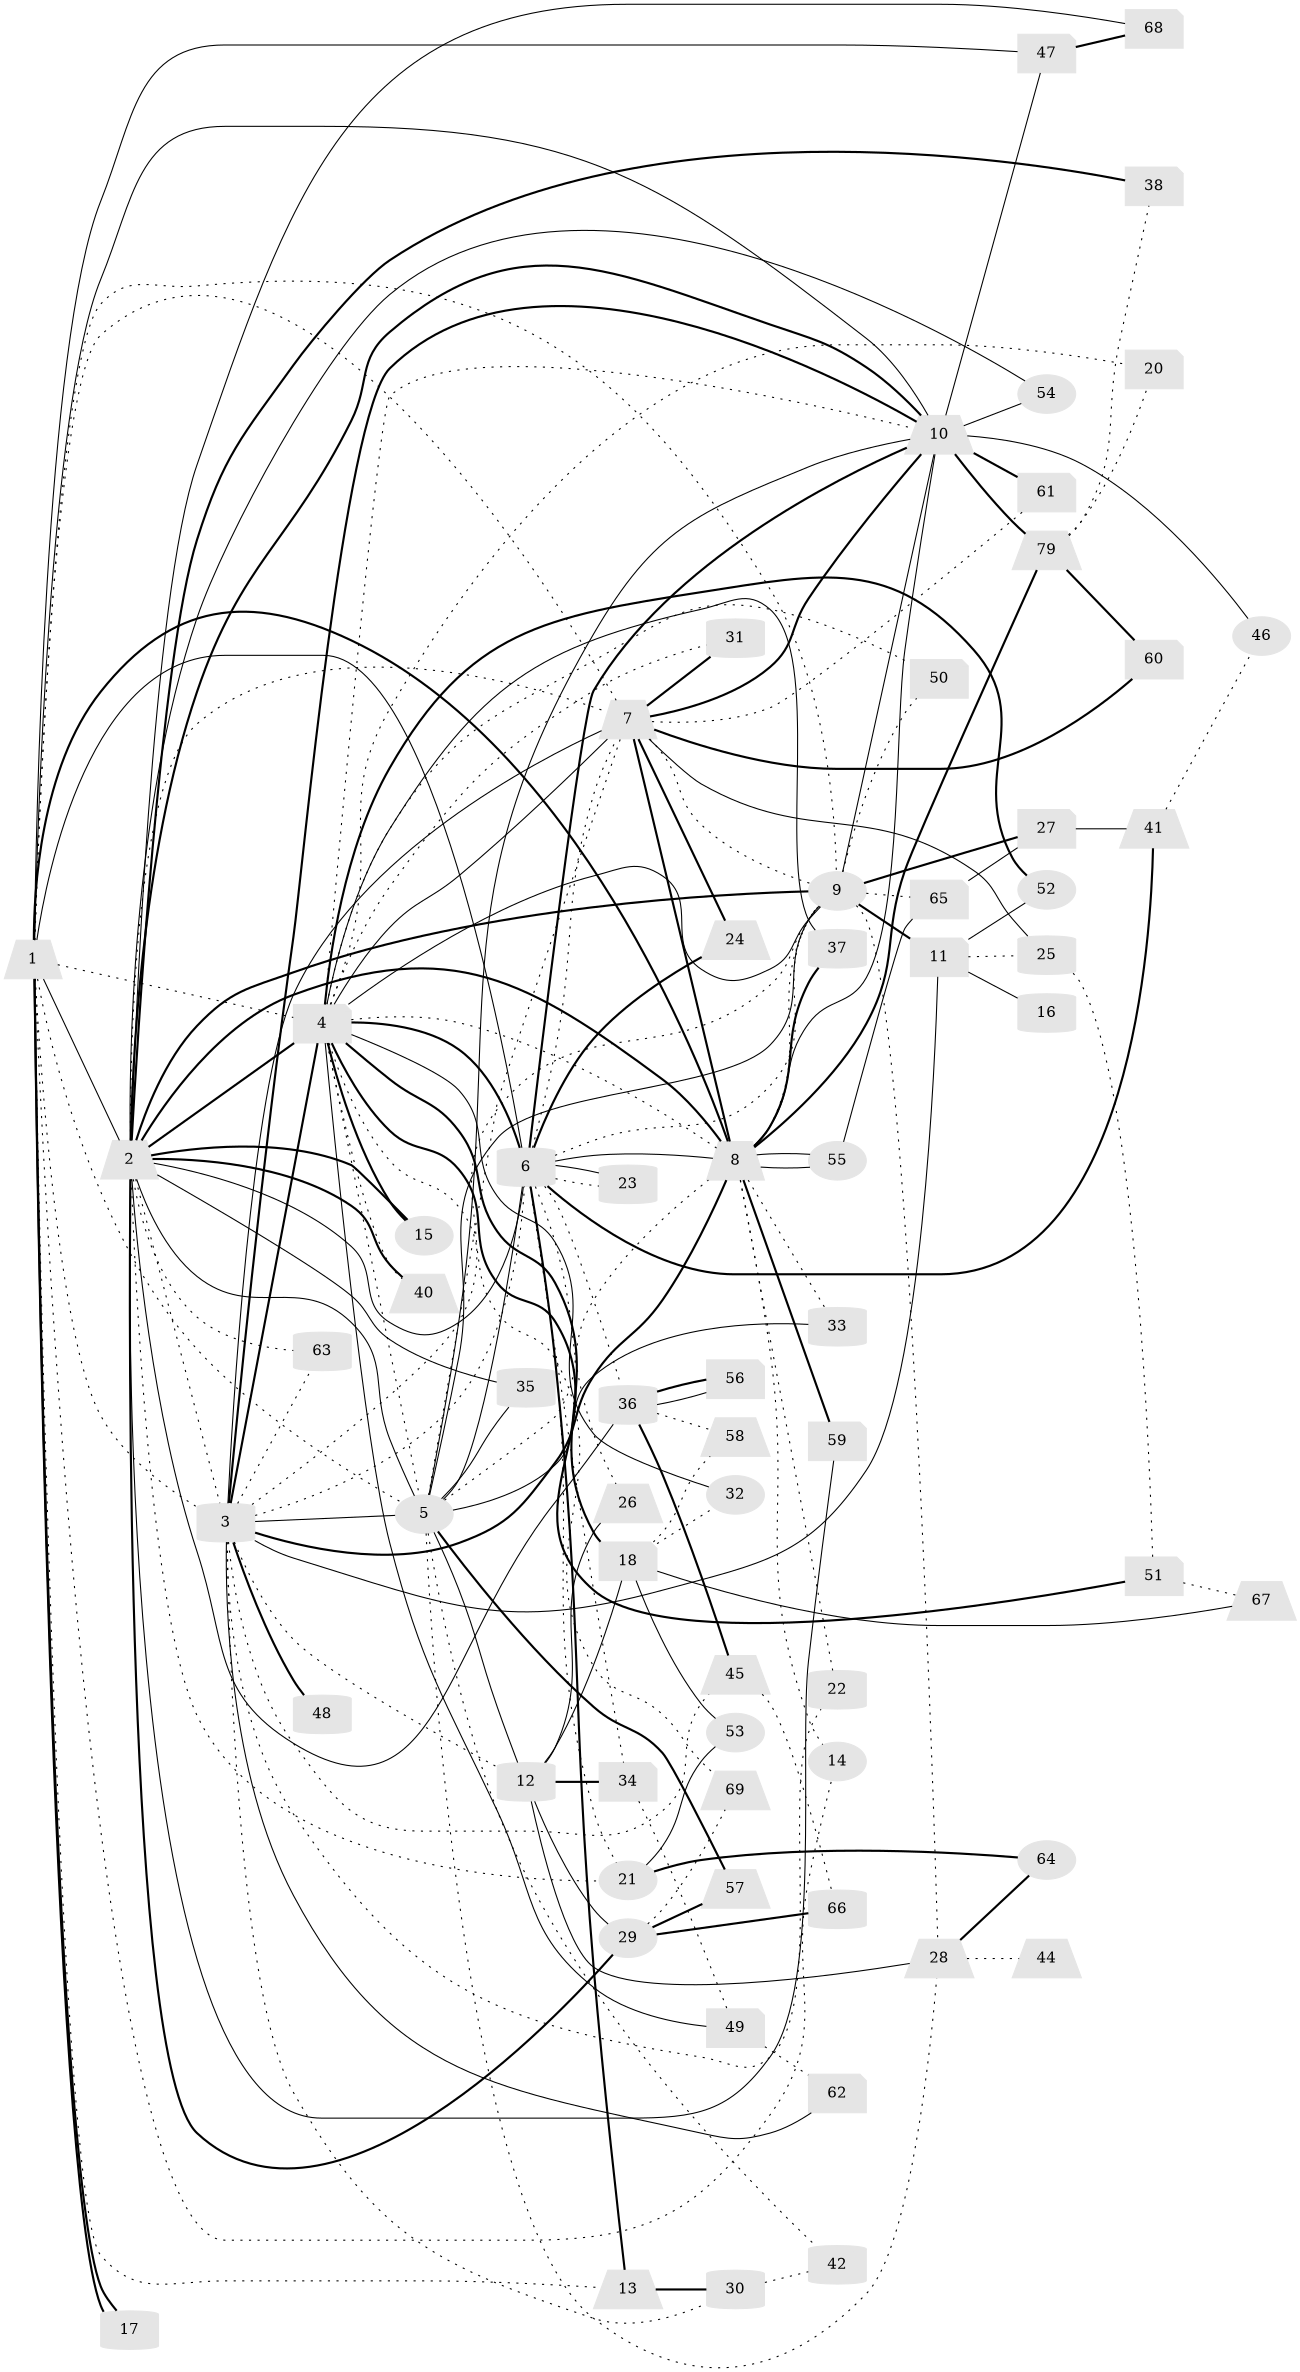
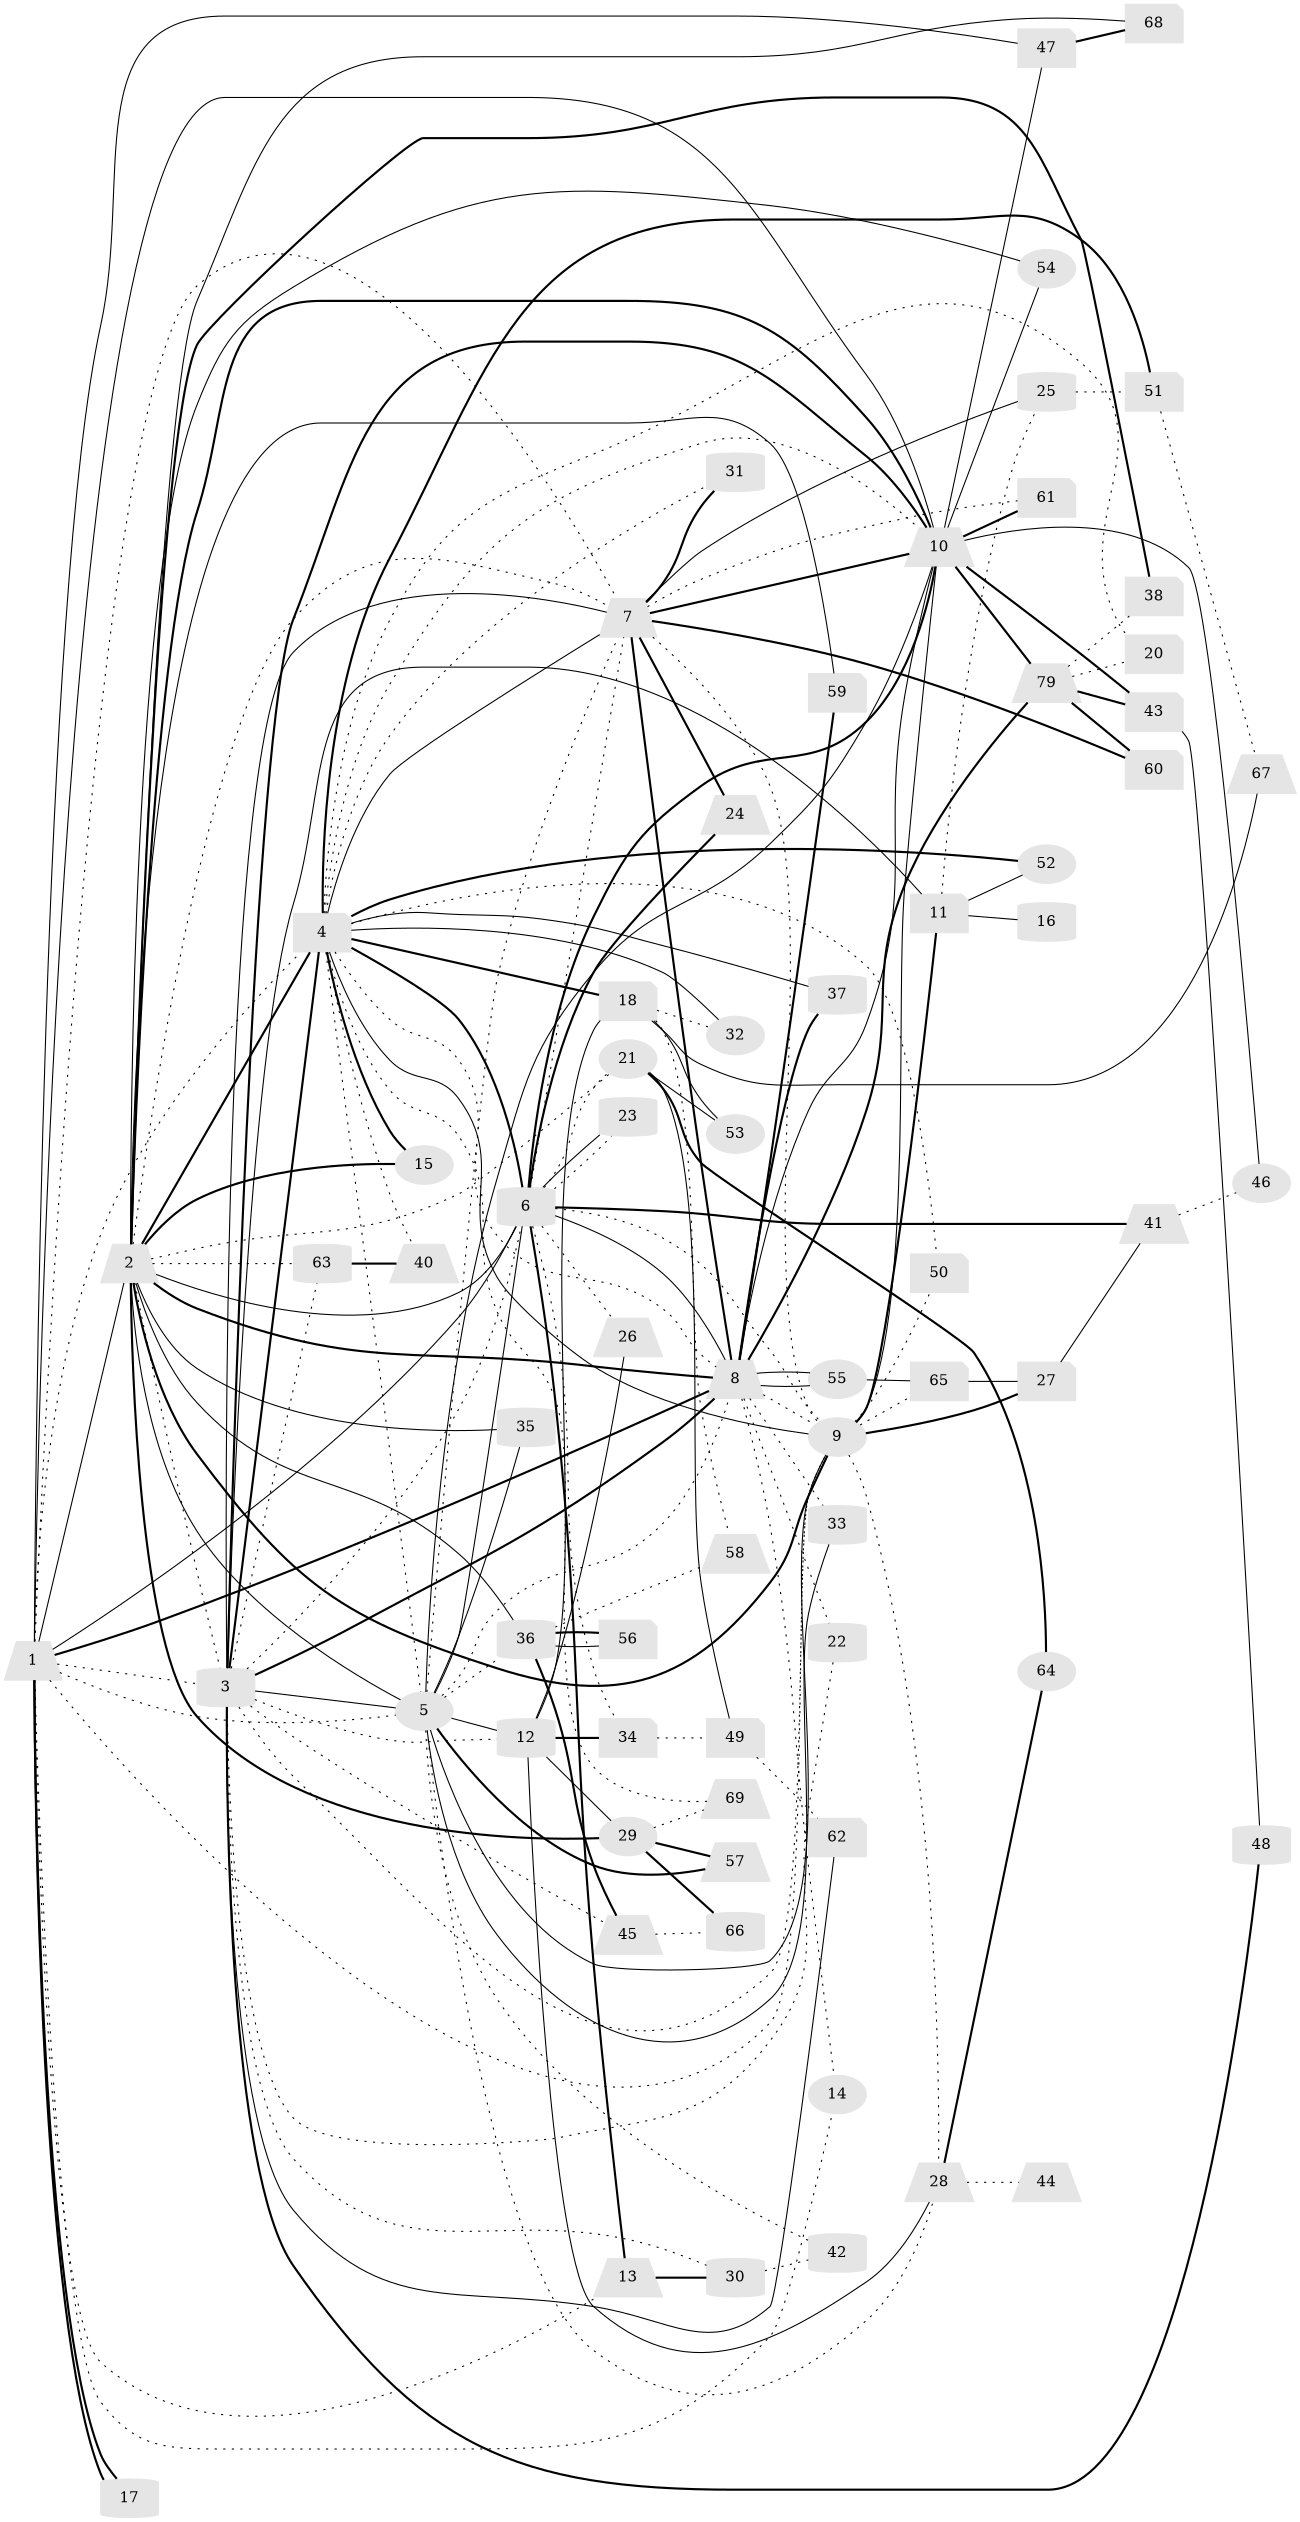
node "43": added
edge "2" -- "40": now "63" -- "40"
edge "6" -- "36": now "5" -- "36"
edge "4" -- "49": now "21" -- "49"
